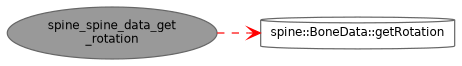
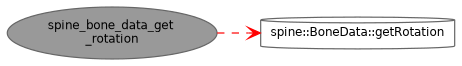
node "spine_spine_data_get _rotation": label "spine_spine_data_get _rotation" -> "spine_bone_data_get _rotation"
